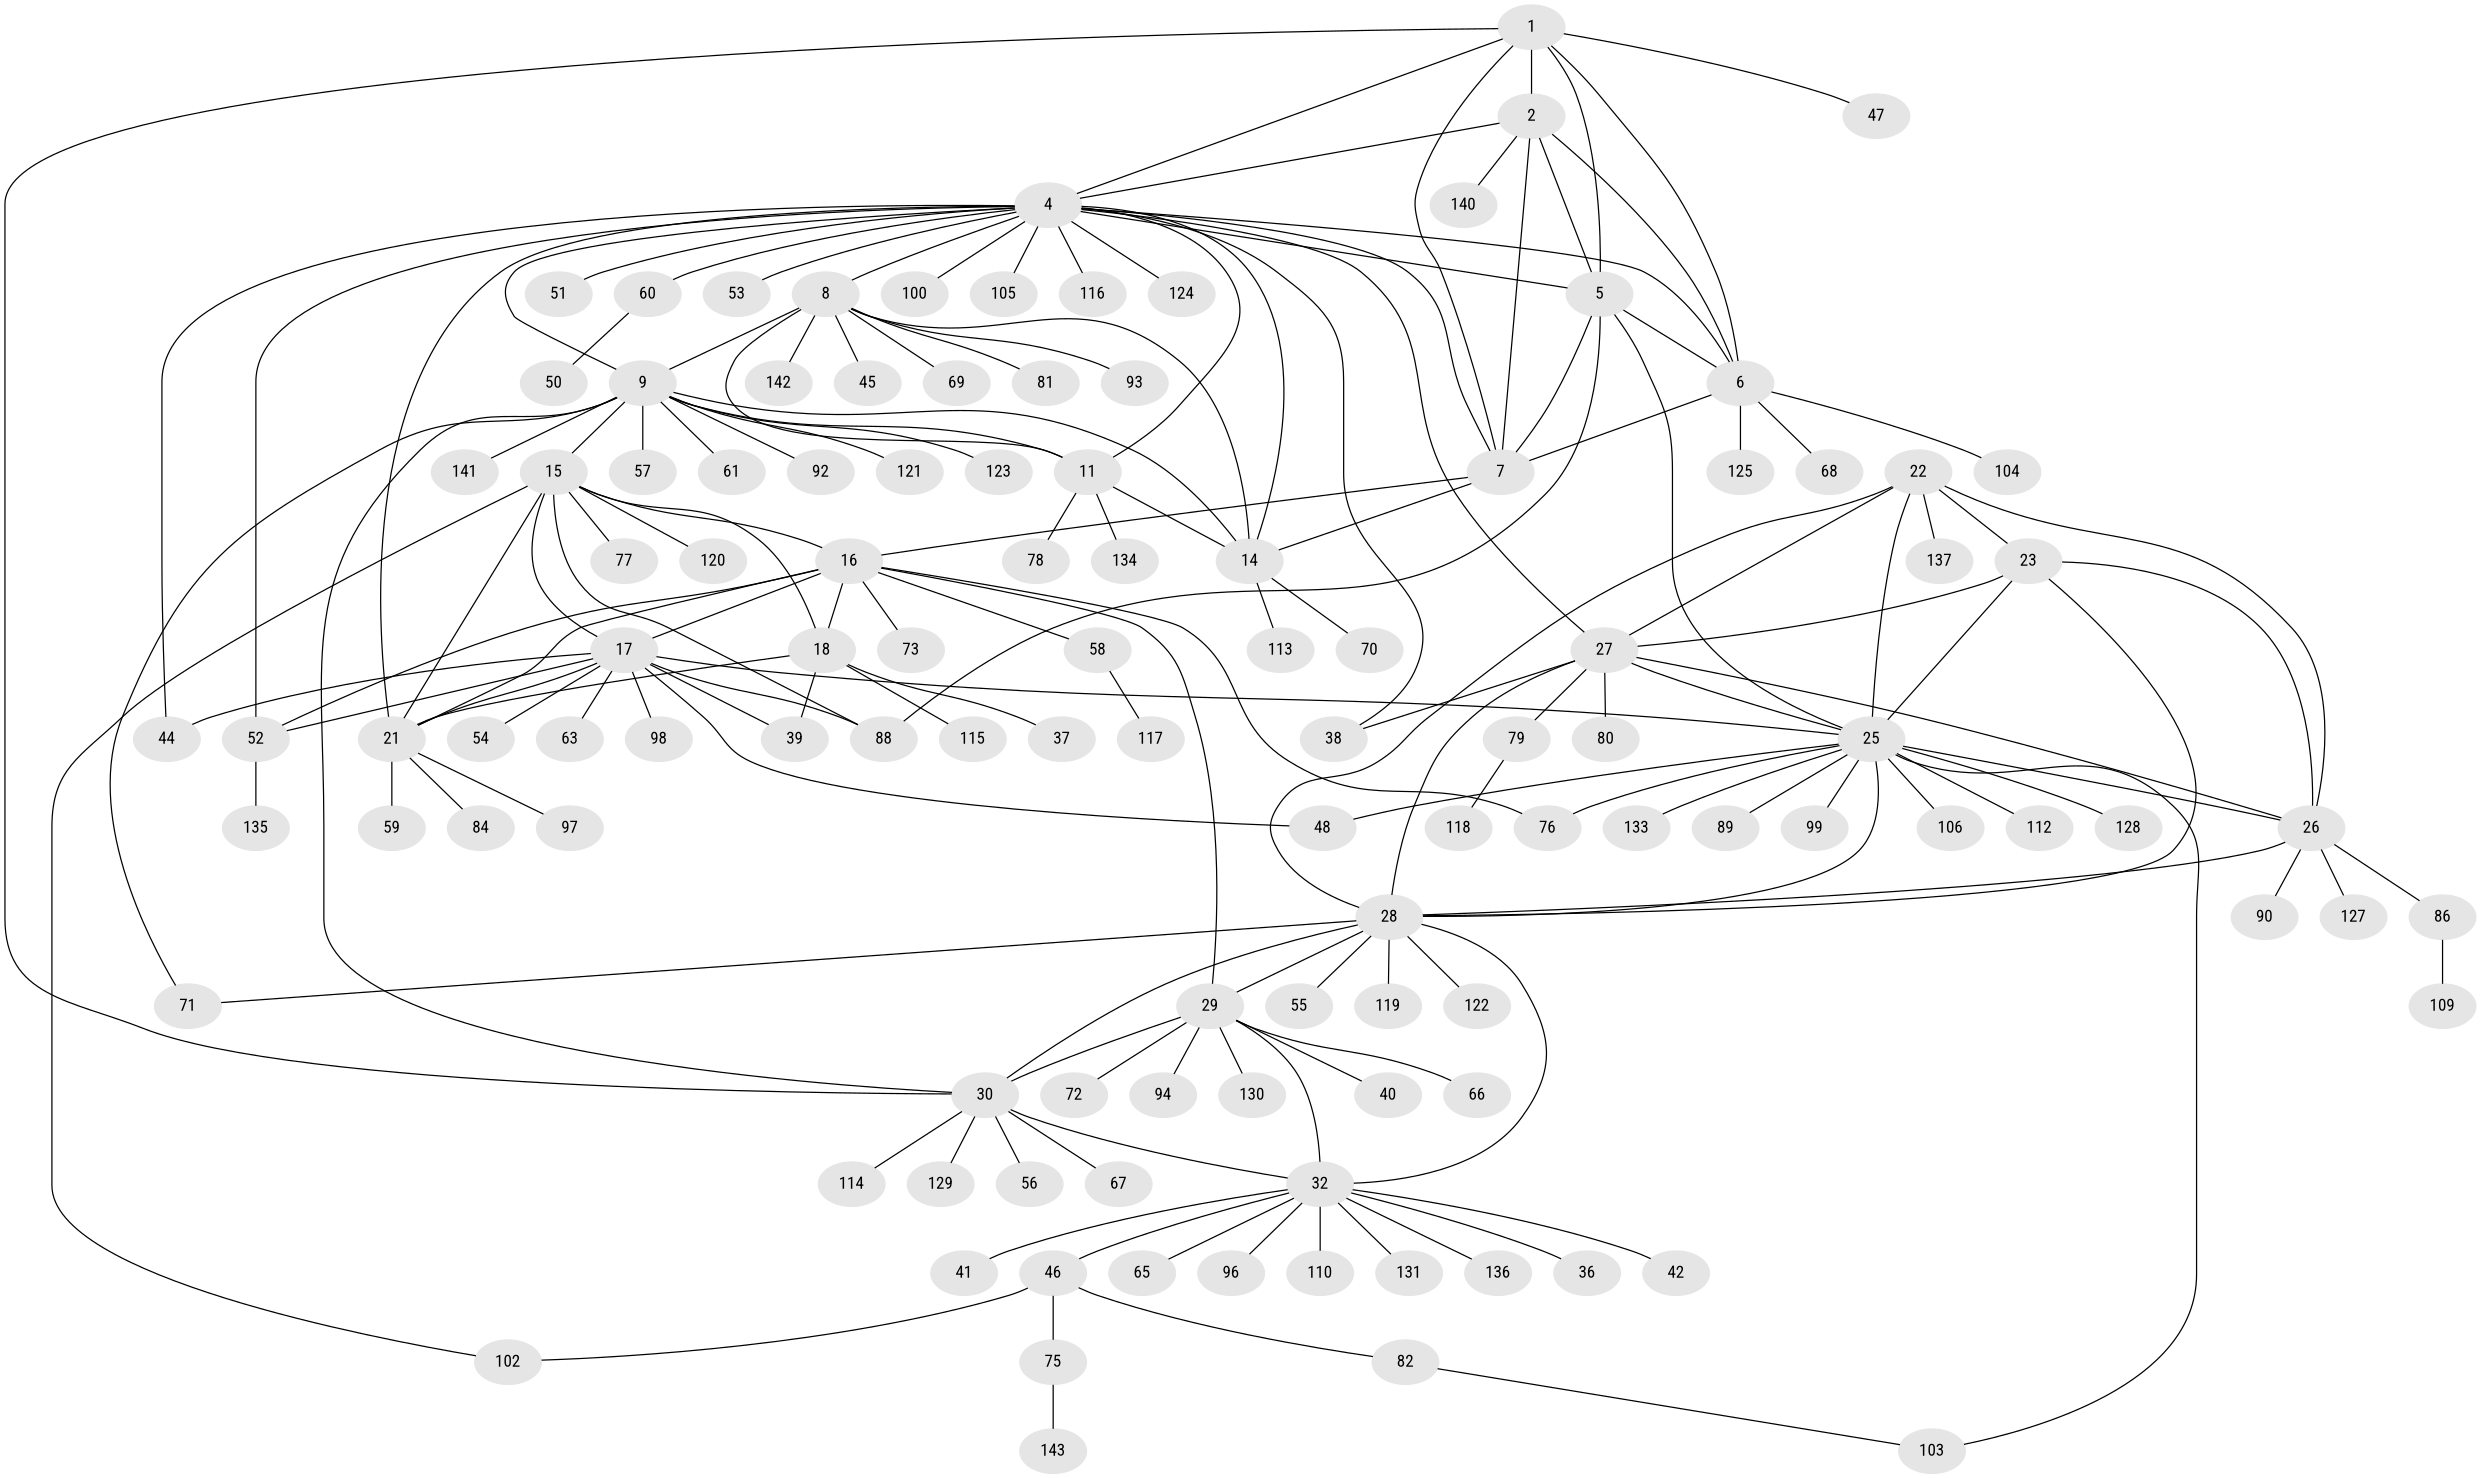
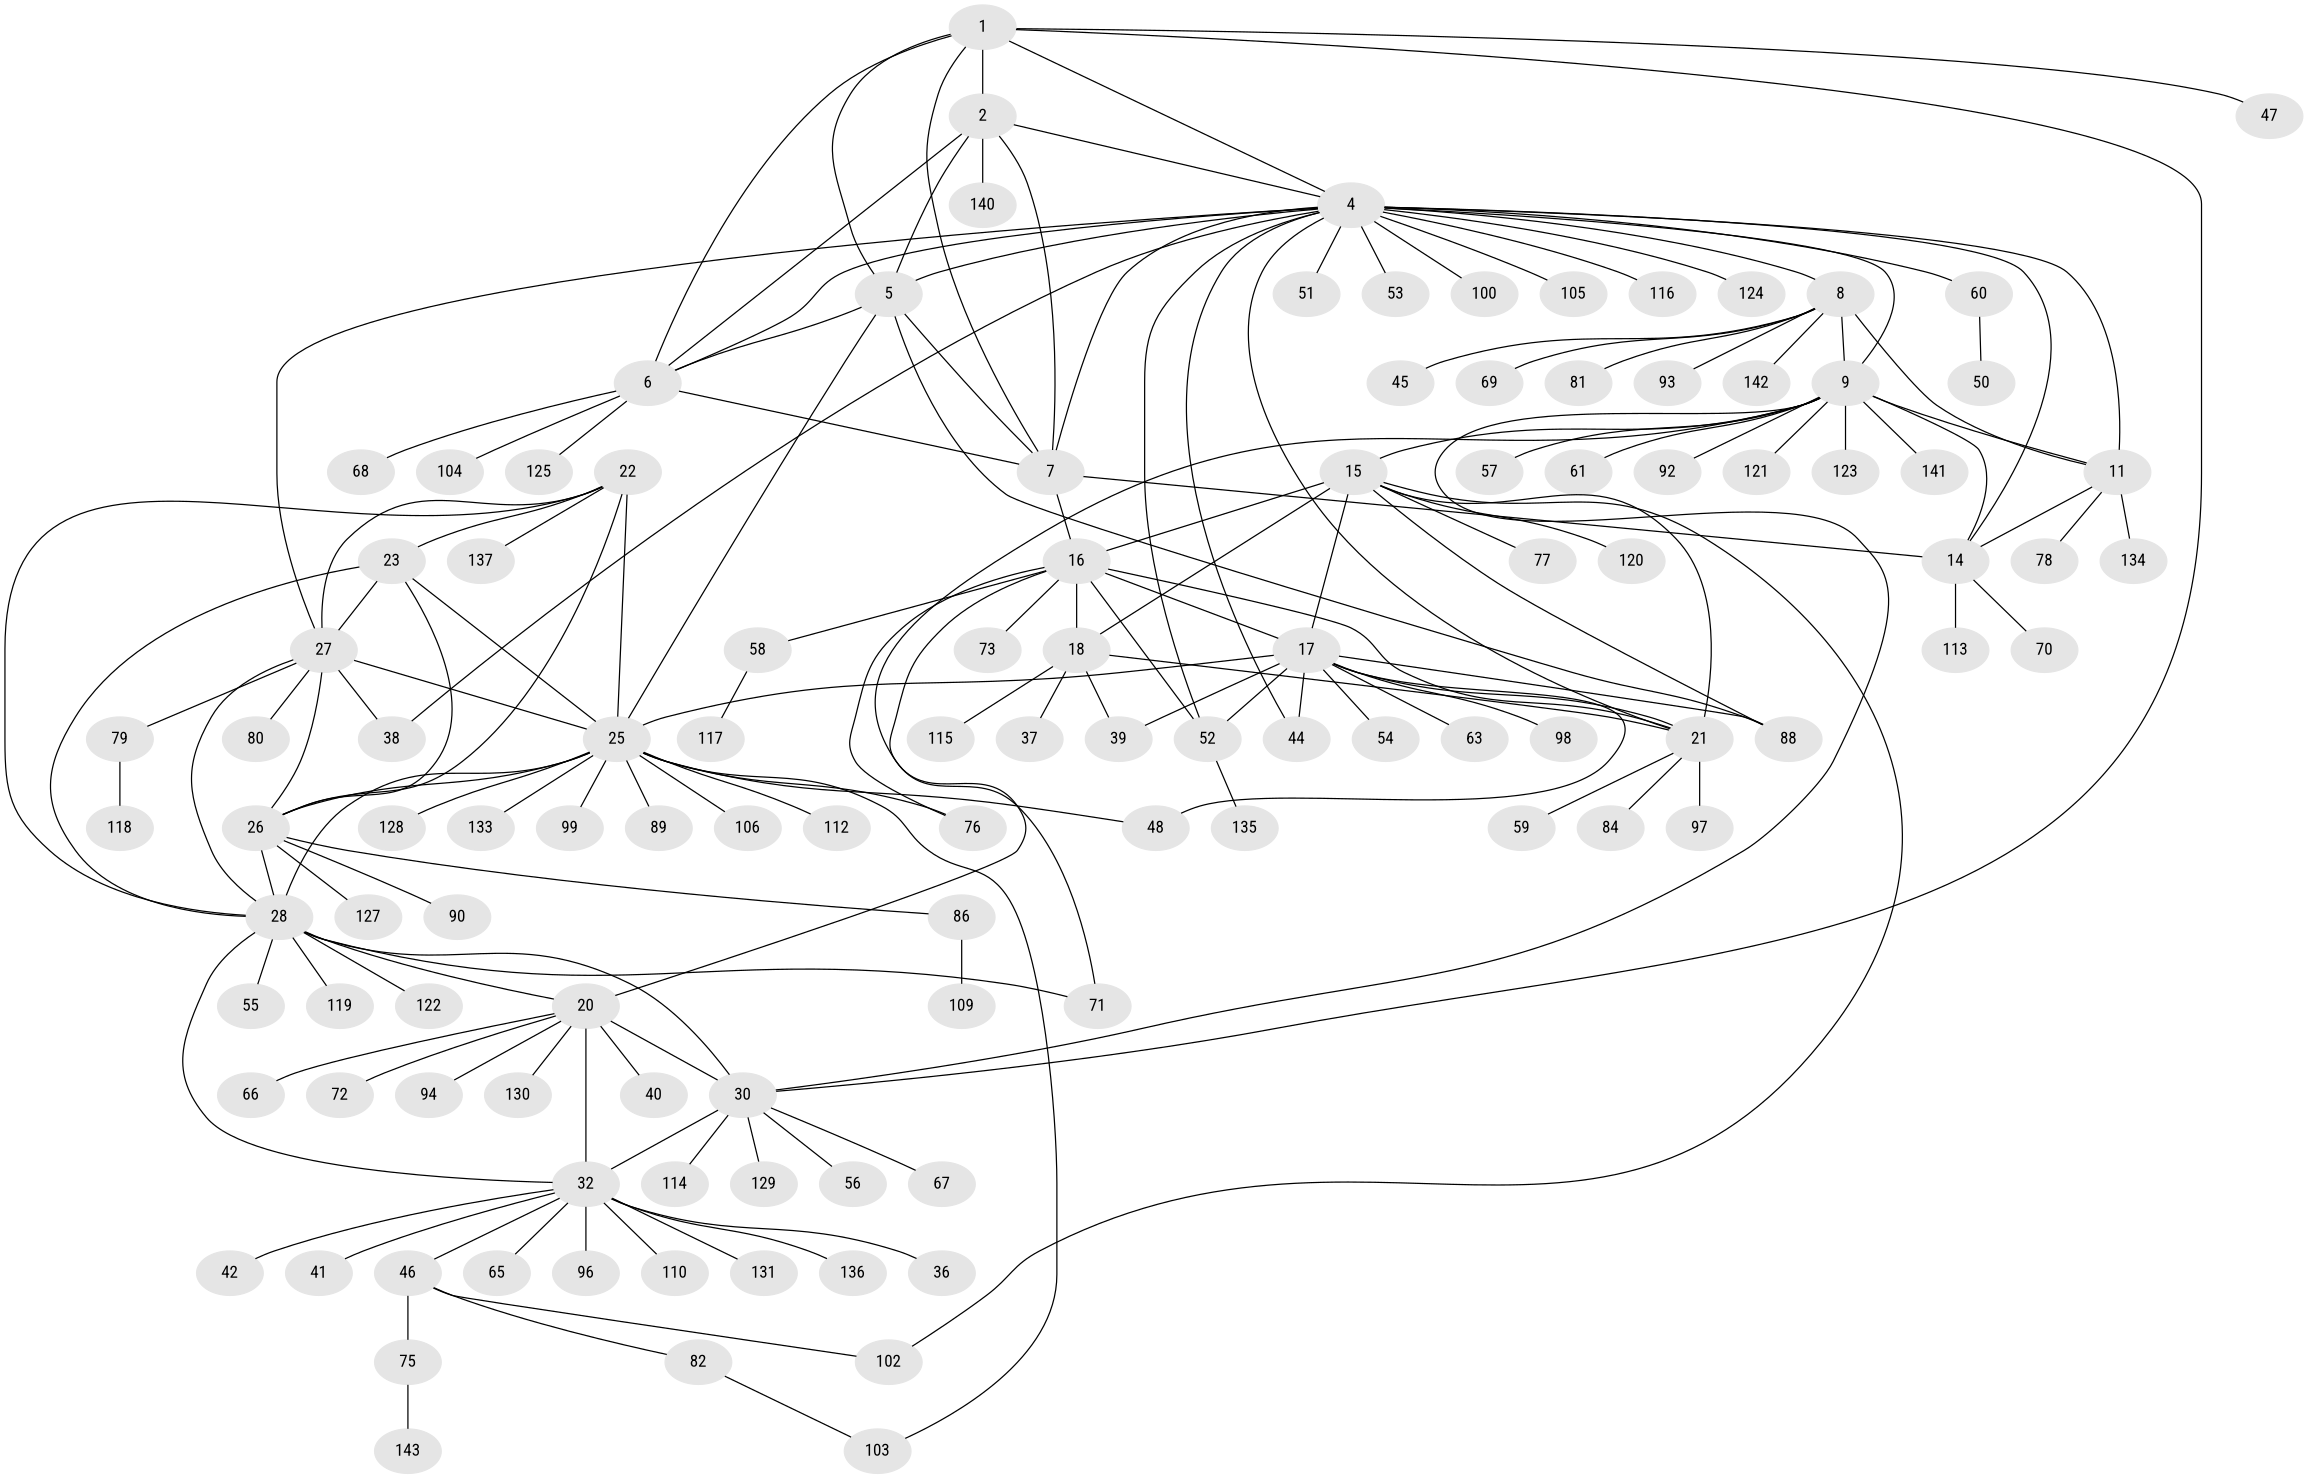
edge "8" -- "14": removed
node "29": label "29" -> "20"
